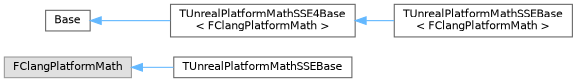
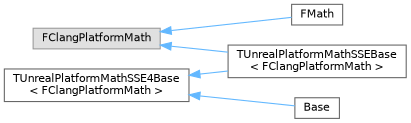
edge "TUnrealPlatformMathSSE4Base < FClangPlatformMath >" -> "Base": reversed
edge "TUnrealPlatformMathSSEBase < FClangPlatformMath >" -> "FClangPlatformMath": added
node "TUnrealPlatformMathSSEBase": label "TUnrealPlatformMathSSEBase" -> "FMath"
